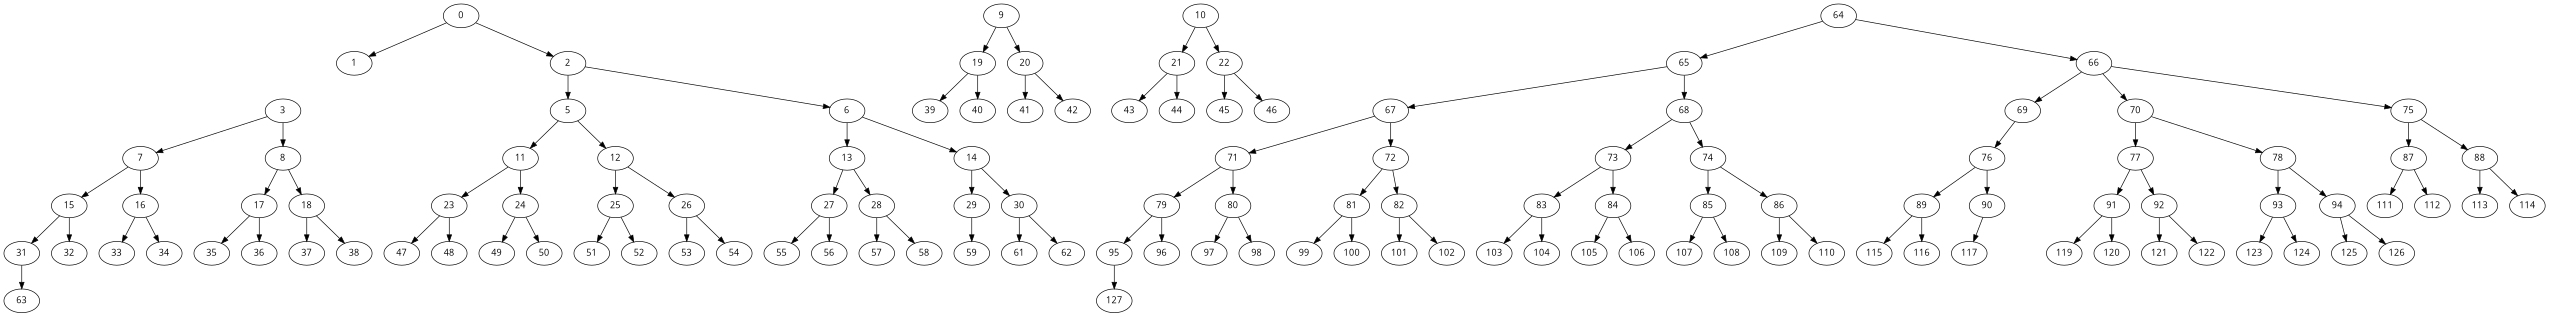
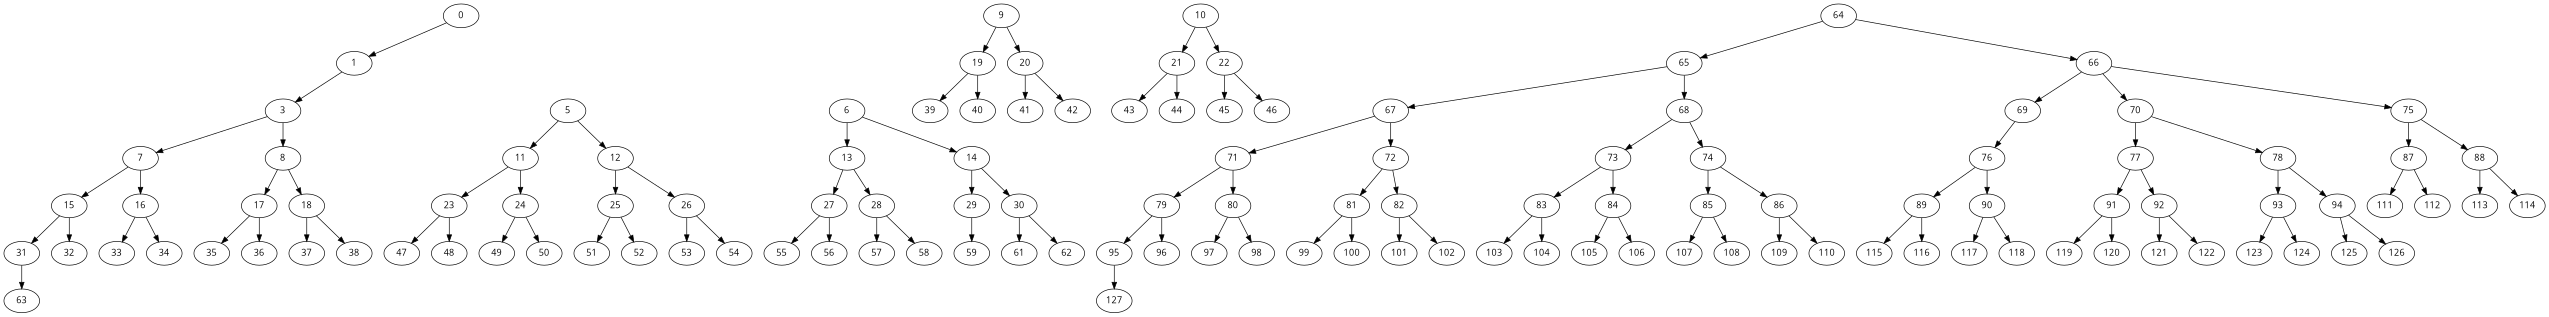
node "2": removed
edge "1" -> "3": added
node "118": added
